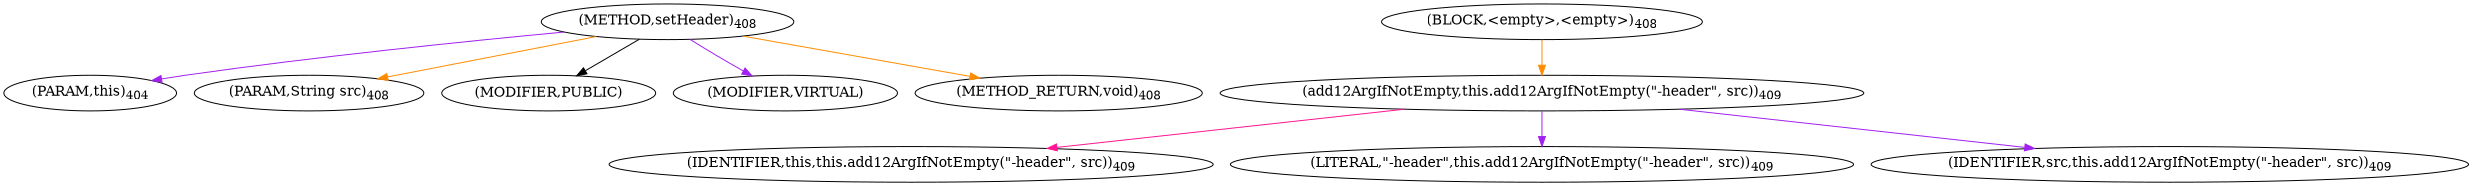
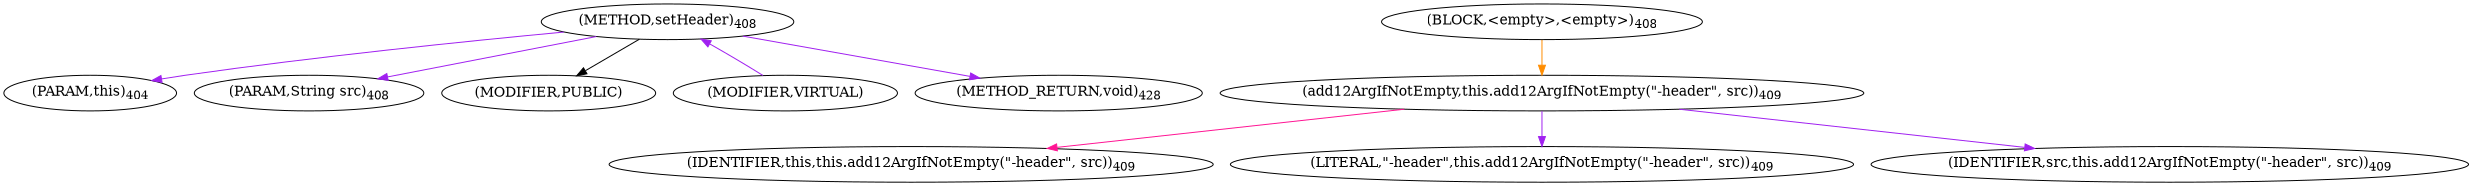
edge "(METHOD,setHeader)" -> "(MODIFIER,VIRTUAL)": reversed
edge "(METHOD,setHeader)" -> "(METHOD_RETURN,void)": color darkorange -> purple
edge "(METHOD,setHeader)" -> "(PARAM,String src)": color darkorange -> purple
node "(METHOD_RETURN,void)": text "408" -> "428"
